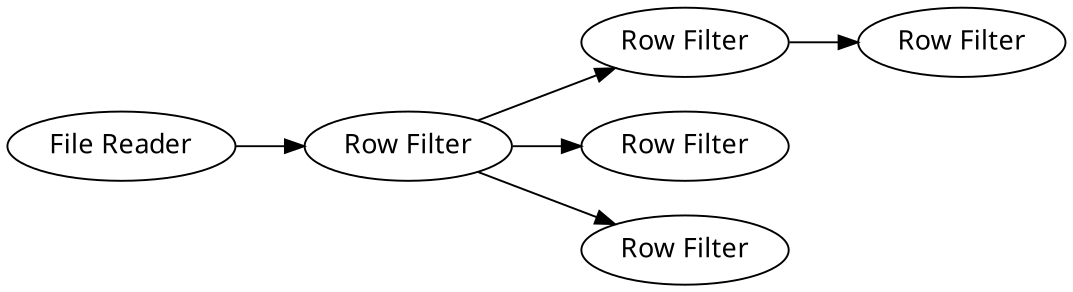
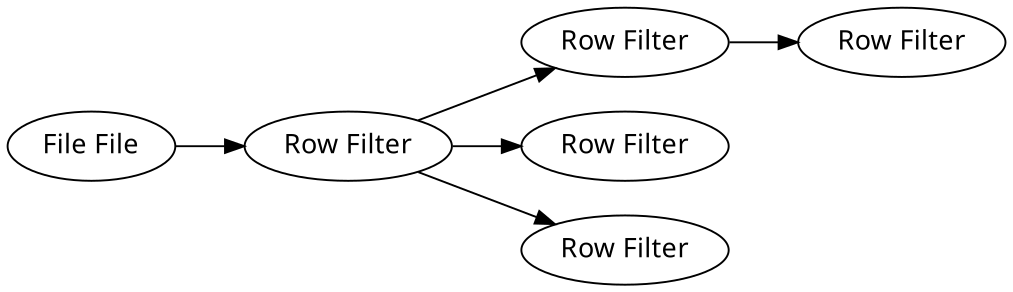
node "File Reader": label "File Reader" -> "File File"
